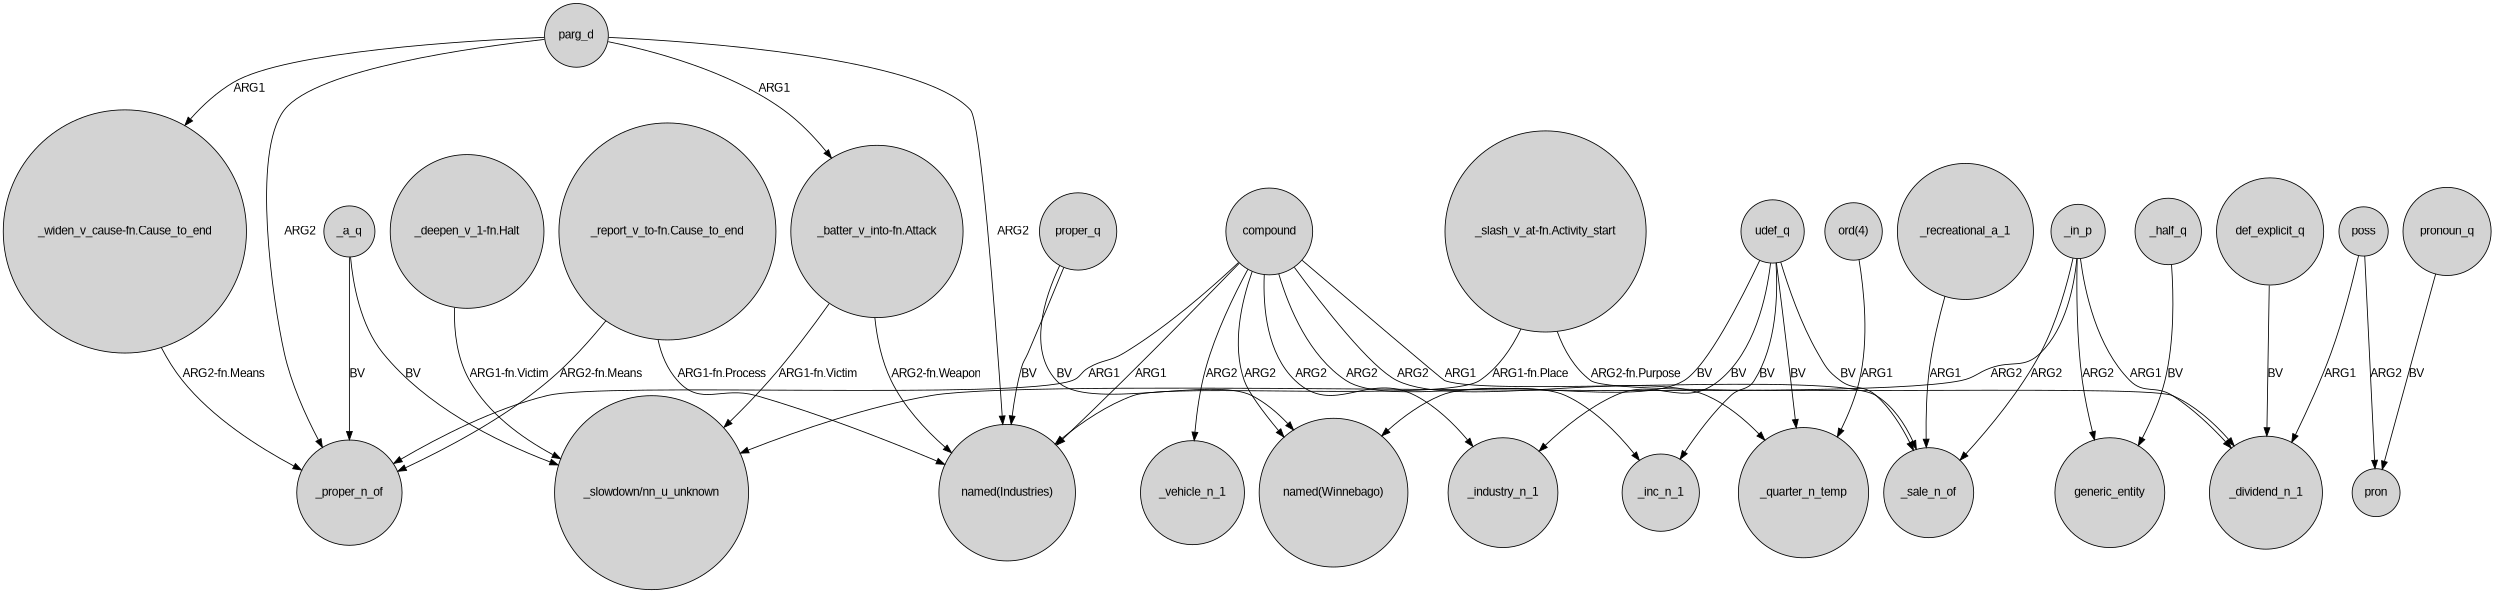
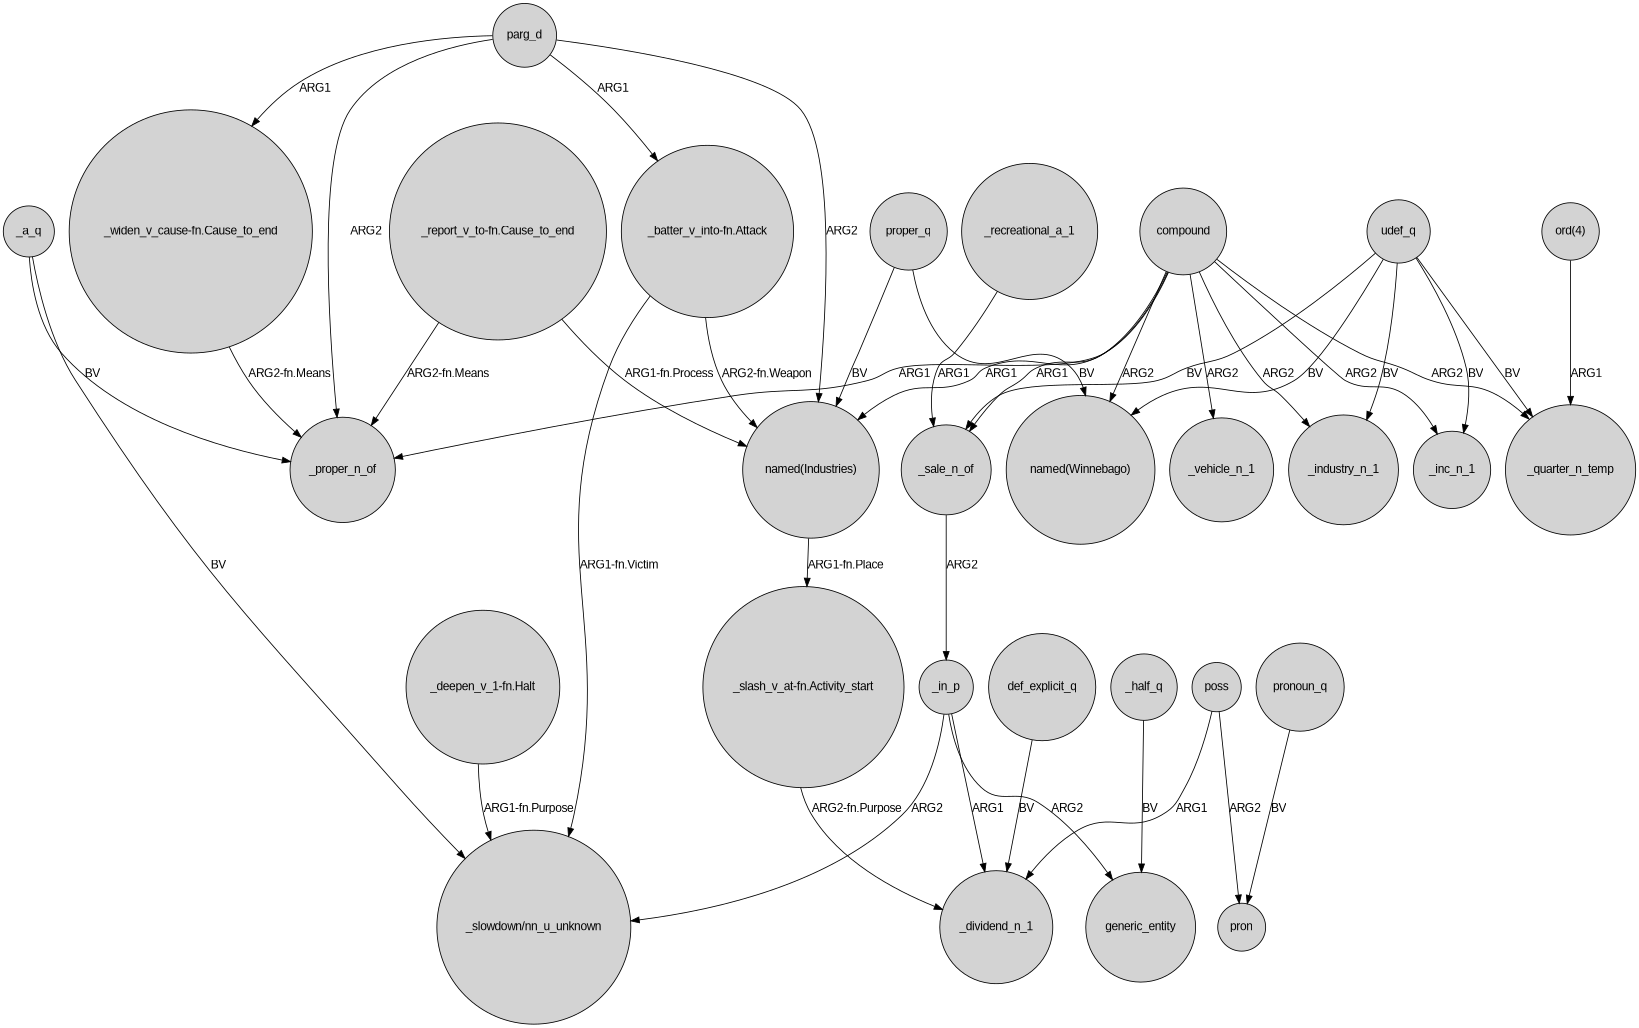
edge "_in_p" -> "_sale_n_of": reversed
edge "_deepen_v_1-fn.Halt" -> "_slowdown/nn_u_unknown": label "ARG1-fn.Victim" -> "ARG1-fn.Purpose"
edge "_slash_v_at-fn.Activity_start" -> "named(Industries)": reversed
